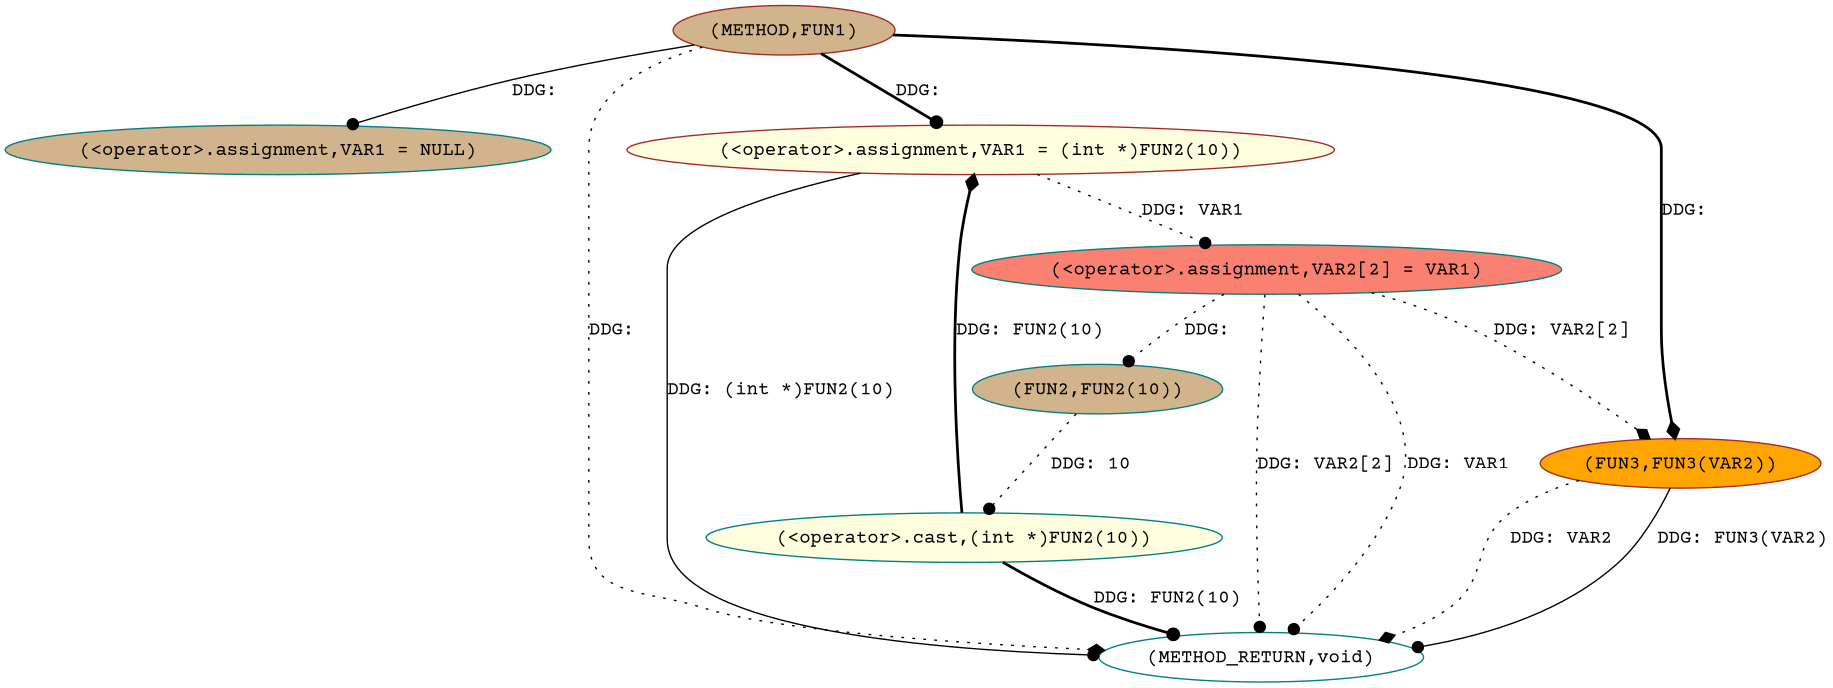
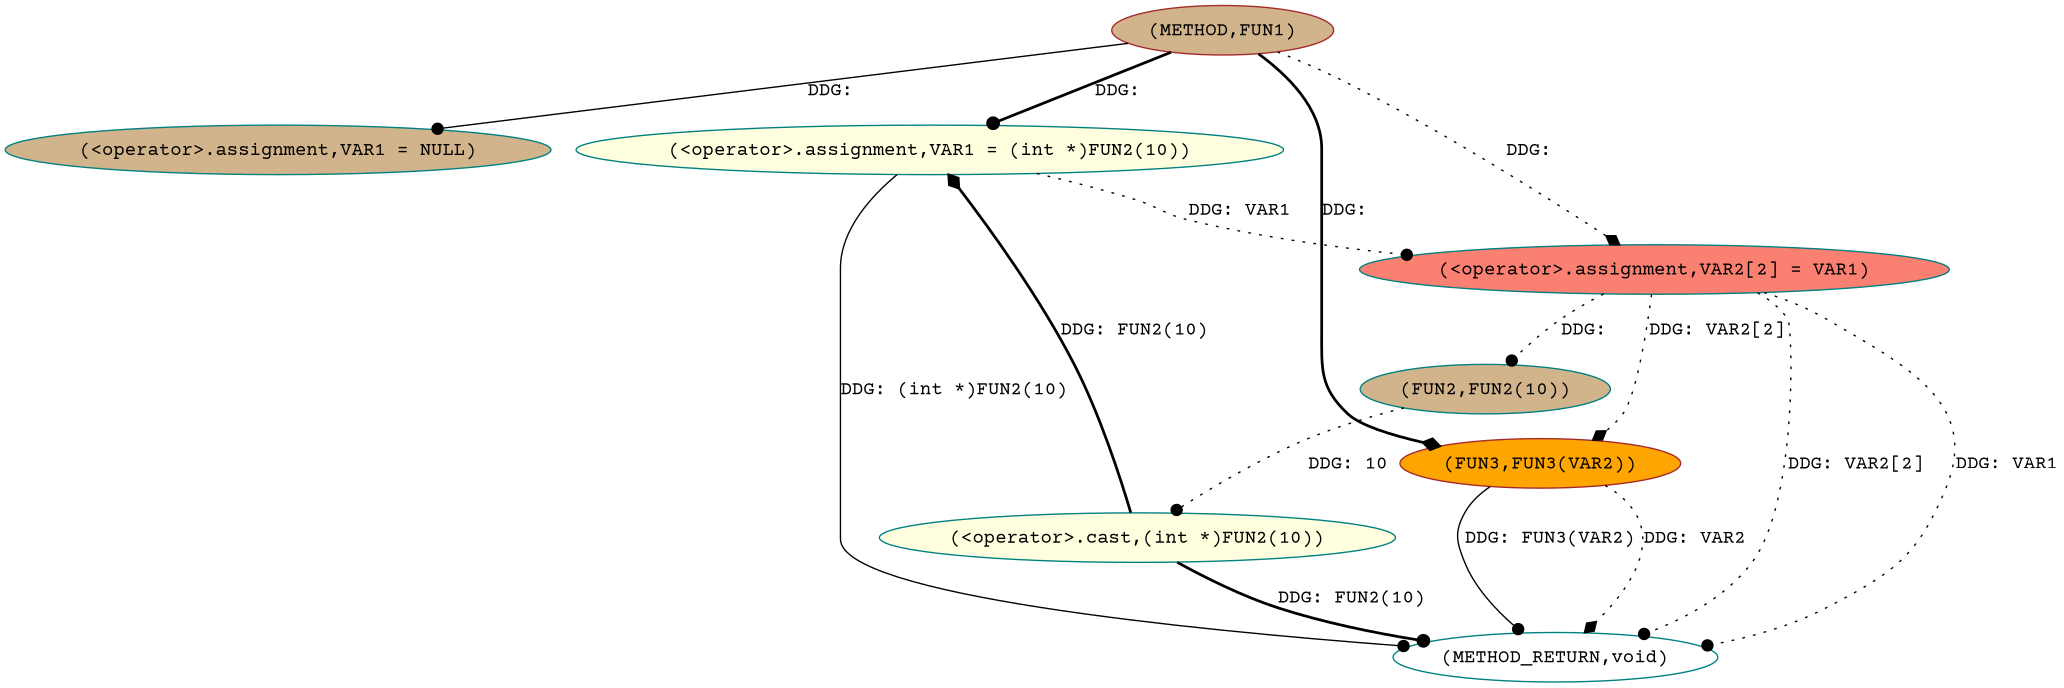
node "(<operator>.assignment,VAR1 = (int *)FUN2(10))": color brown -> teal
edge "(METHOD,FUN1)" -> "(METHOD_RETURN,void)": now "(METHOD,FUN1)" -> "(<operator>.assignment,VAR2[2] = VAR1)"
